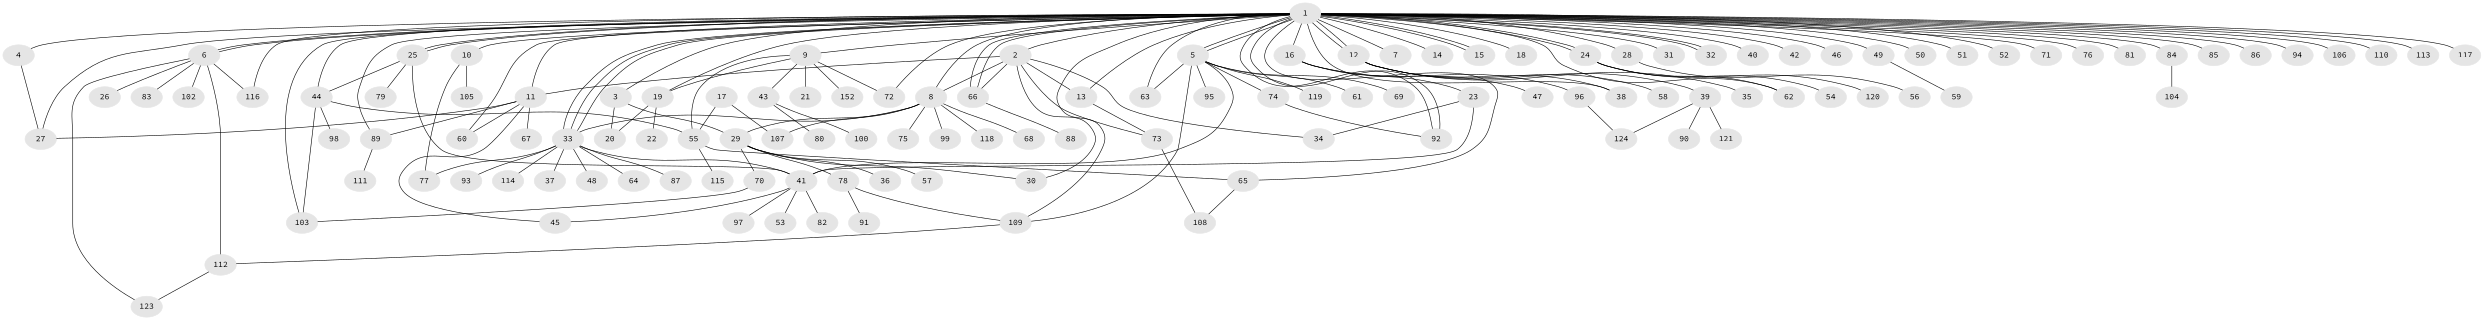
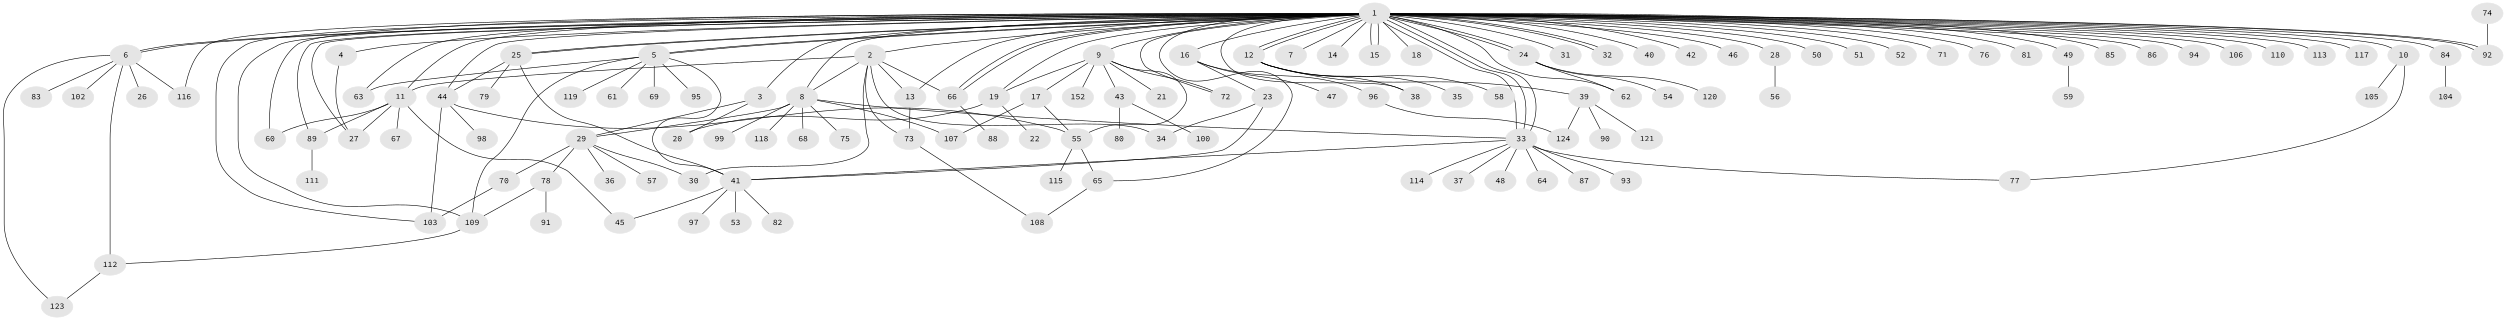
edge "9" -- "17": added
edge "5" -- "74": removed
